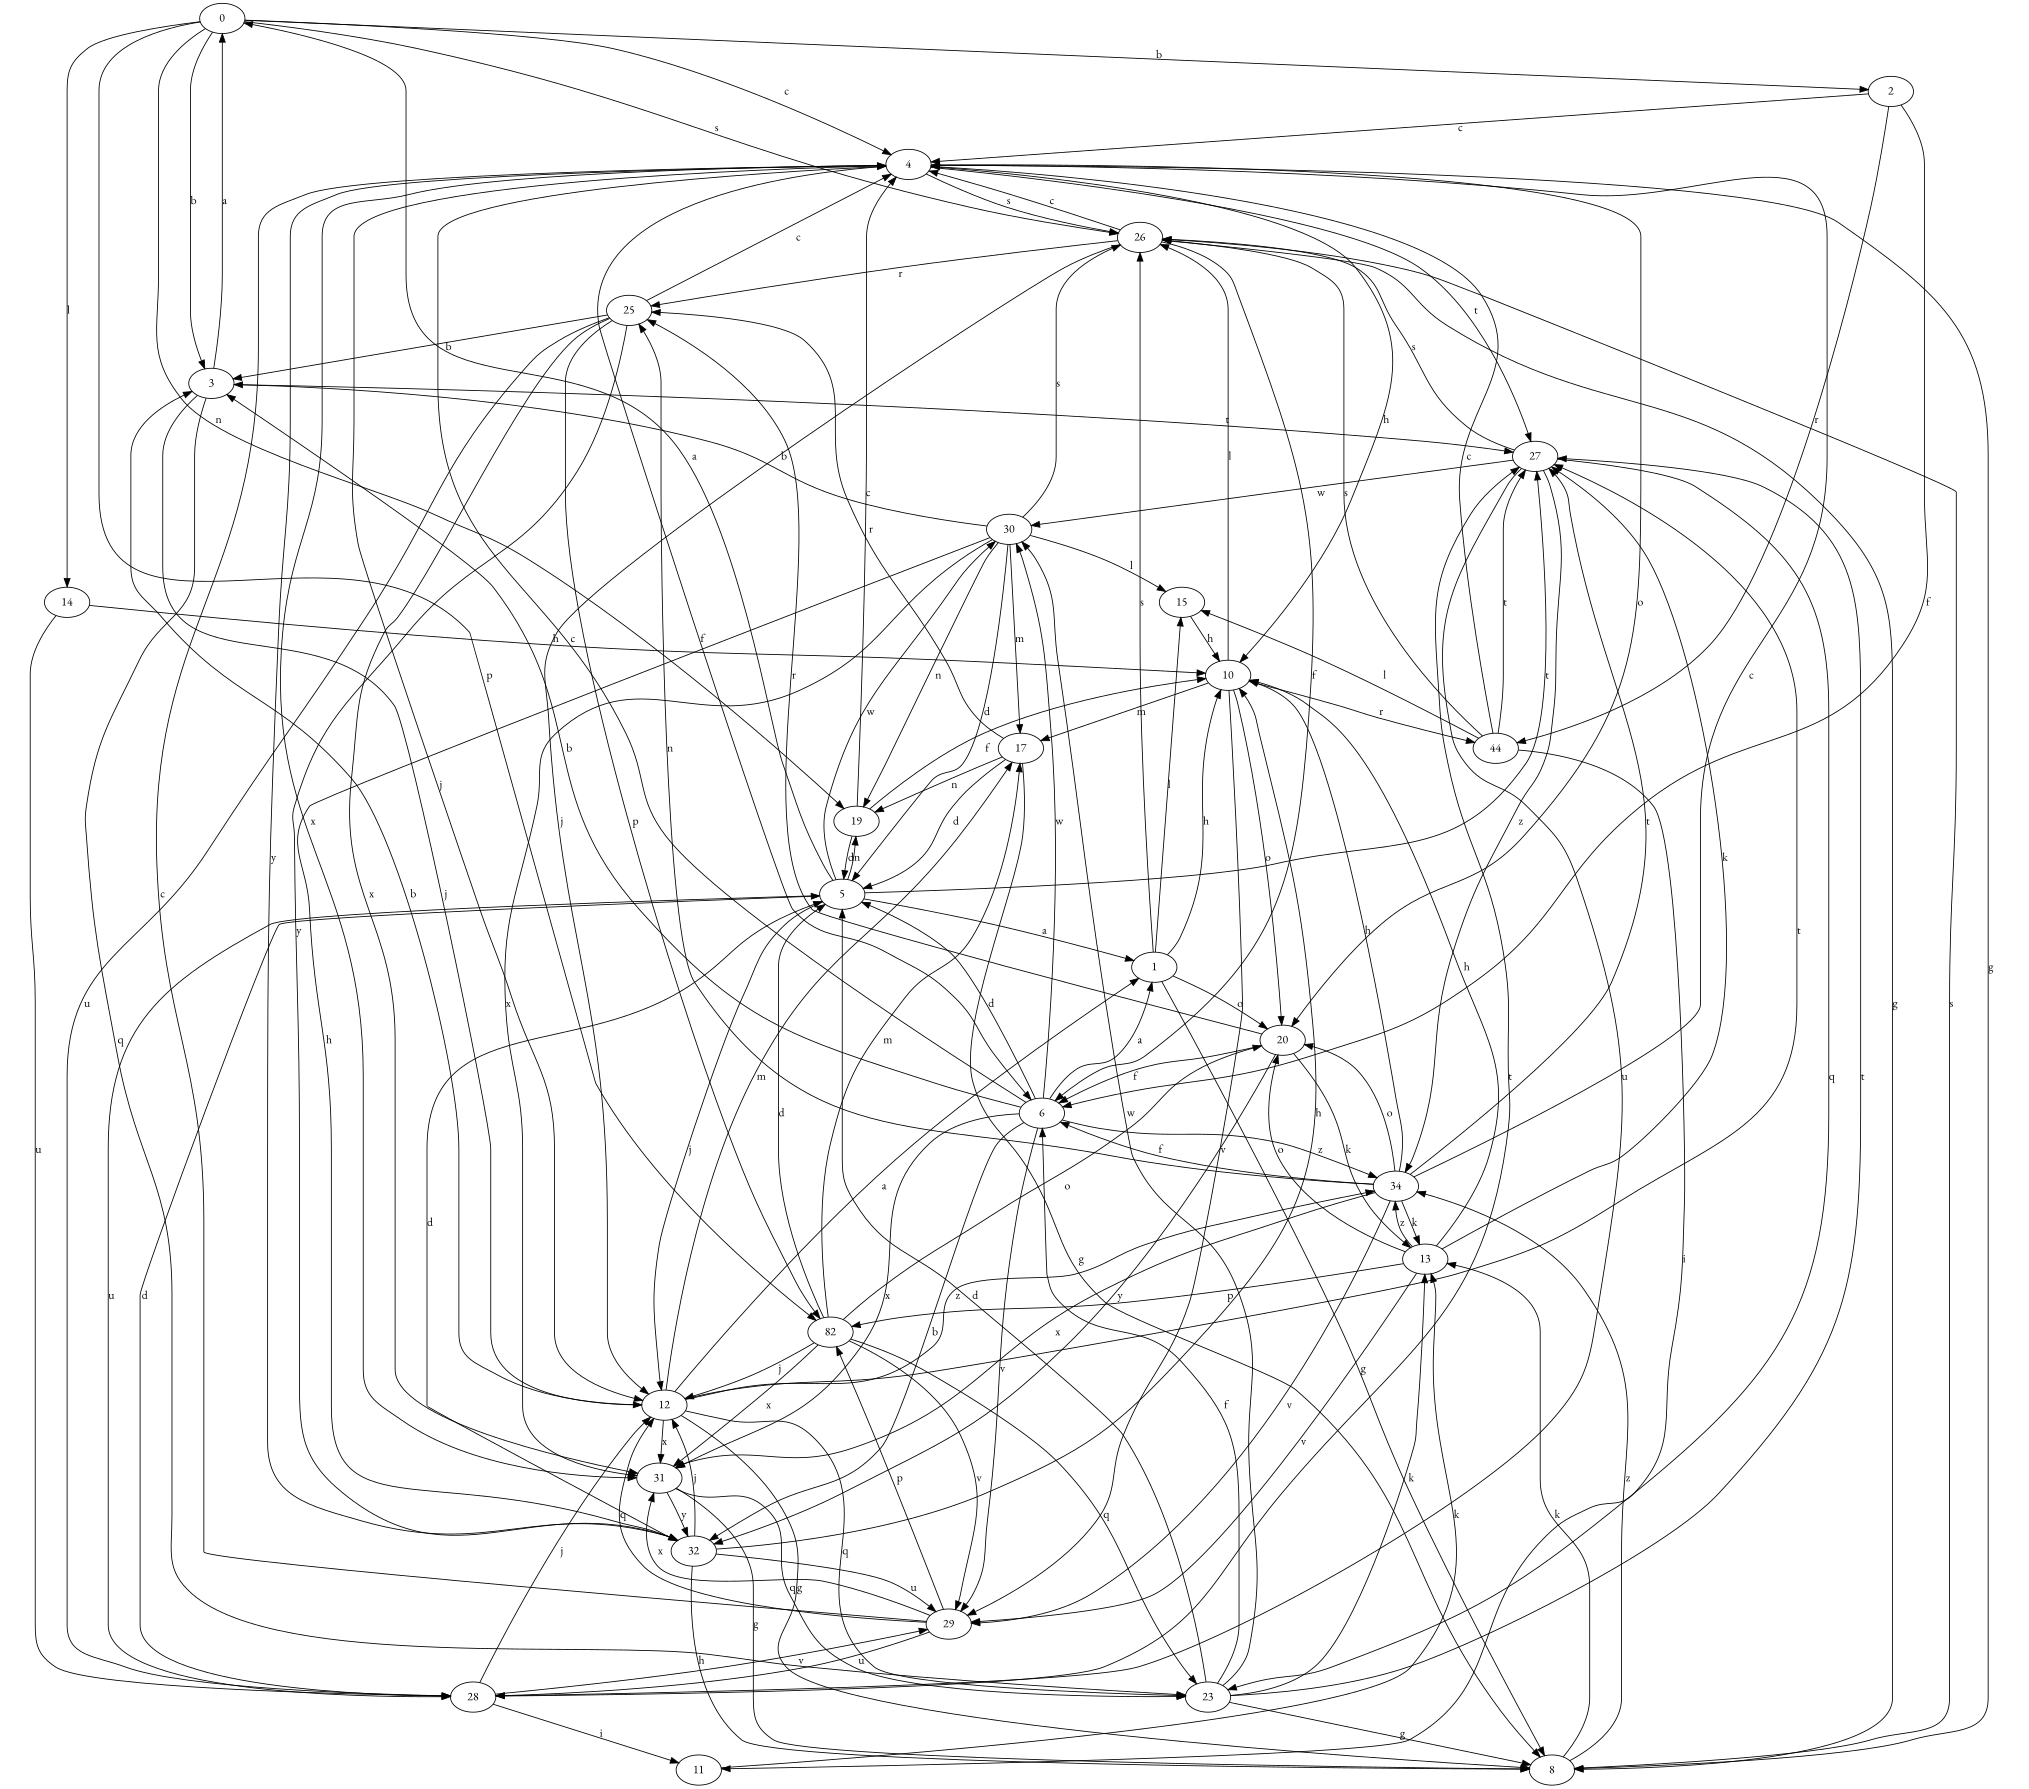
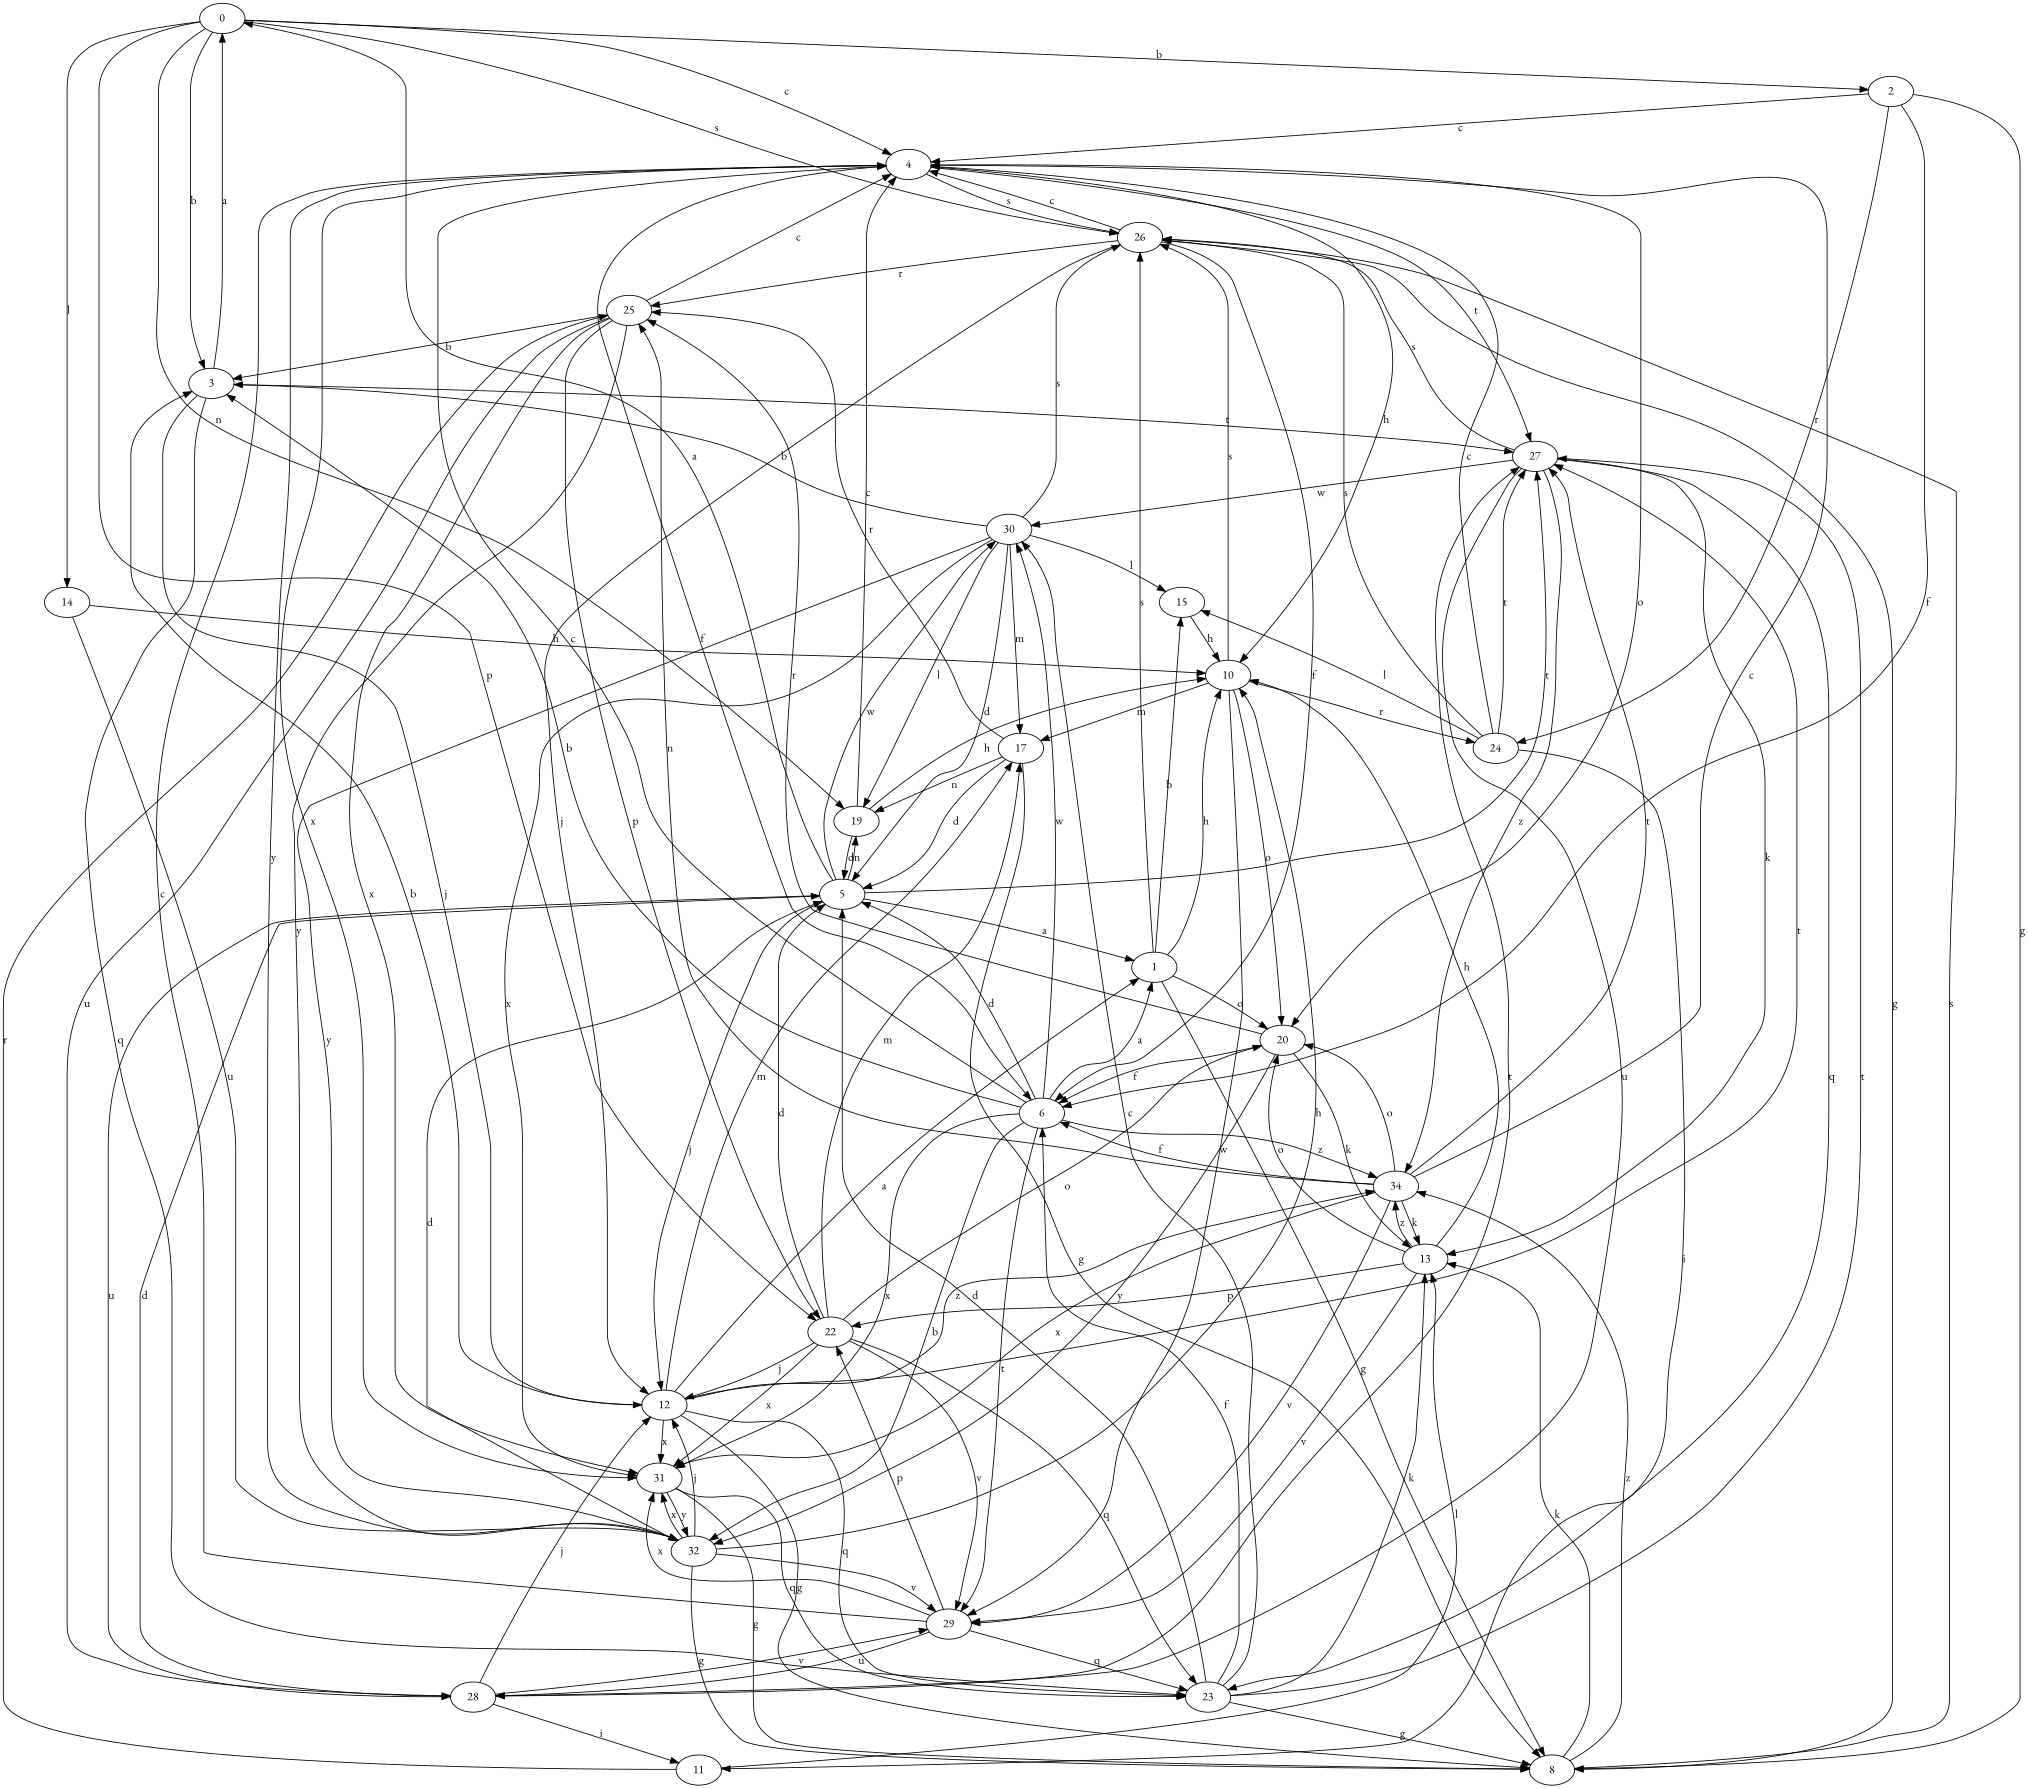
edge "10" -> "26": label "l" -> "s"
edge "4" -> "12": removed, label "j"
edge "30" -> "19": label "n" -> "l"
edge "4" -> "8": now "2" -> "8"
edge "19" -> "10": label "f" -> "h"
node "44": label "44" -> "24"
edge "1" -> "15": label "l" -> "b"
edge "13" -> "27": reversed
edge "34" -> "10": removed, label "h"
edge "30" -> "32": label "h" -> "y"
edge "23" -> "30": label "w" -> "c"
edge "10" -> "29": label "v" -> "w"
edge "11" -> "25": added, label "r"
node "82": label "82" -> "22"
edge "14" -> "28": now "14" -> "32"
edge "6" -> "29": label "v" -> "t"
edge "11" -> "13": label "k" -> "l"
edge "32" -> "31": added, label "x"
edge "32" -> "29": label "u" -> "v"
edge "29" -> "12": now "29" -> "23"
edge "32" -> "8": label "h" -> "g"
